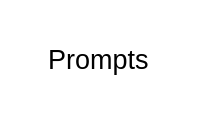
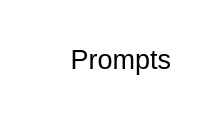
node "Prompts": moved (98, 61) -> (121, 61)
